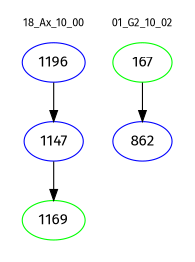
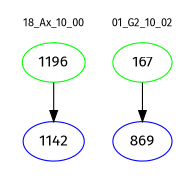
node "1196": color blue -> green
node "1147": label "1147" -> "1142"
node "862": label "862" -> "869"
node "1169": removed
